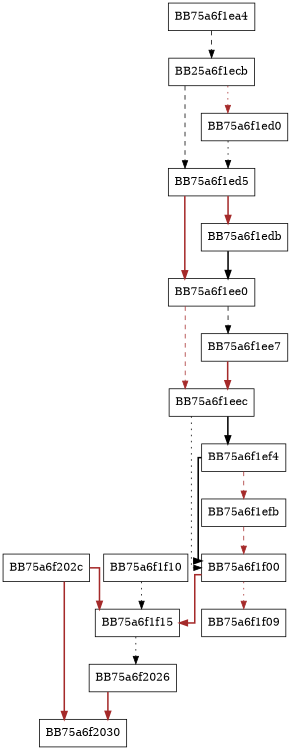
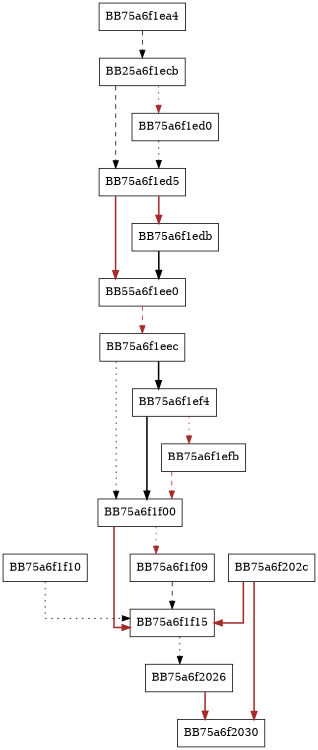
node "BB75a6f1ee0": label "BB75a6f1ee0" -> "BB55a6f1ee0"
node "BB75a6f1ee7": removed
edge "BB75a6f1ef4" -> "BB75a6f1efb": style dashed -> dotted
edge "BB75a6f1f09" -> "BB75a6f1f15": added
